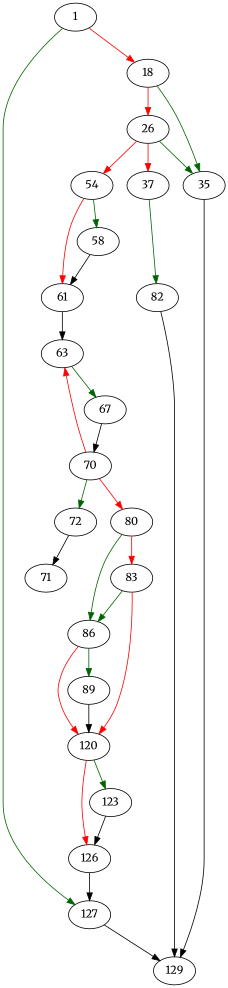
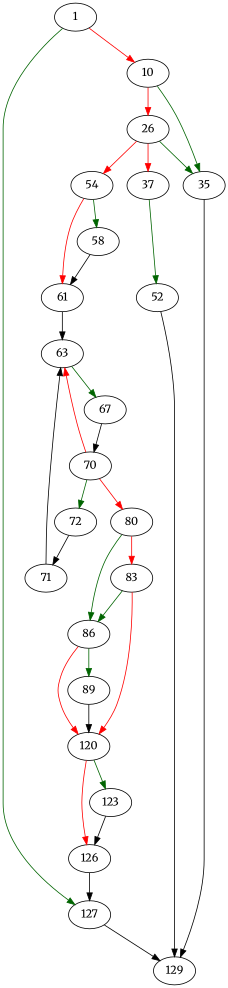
node "18": label "18" -> "10"
node "82": label "82" -> "52"
edge "71" -> "63": added
